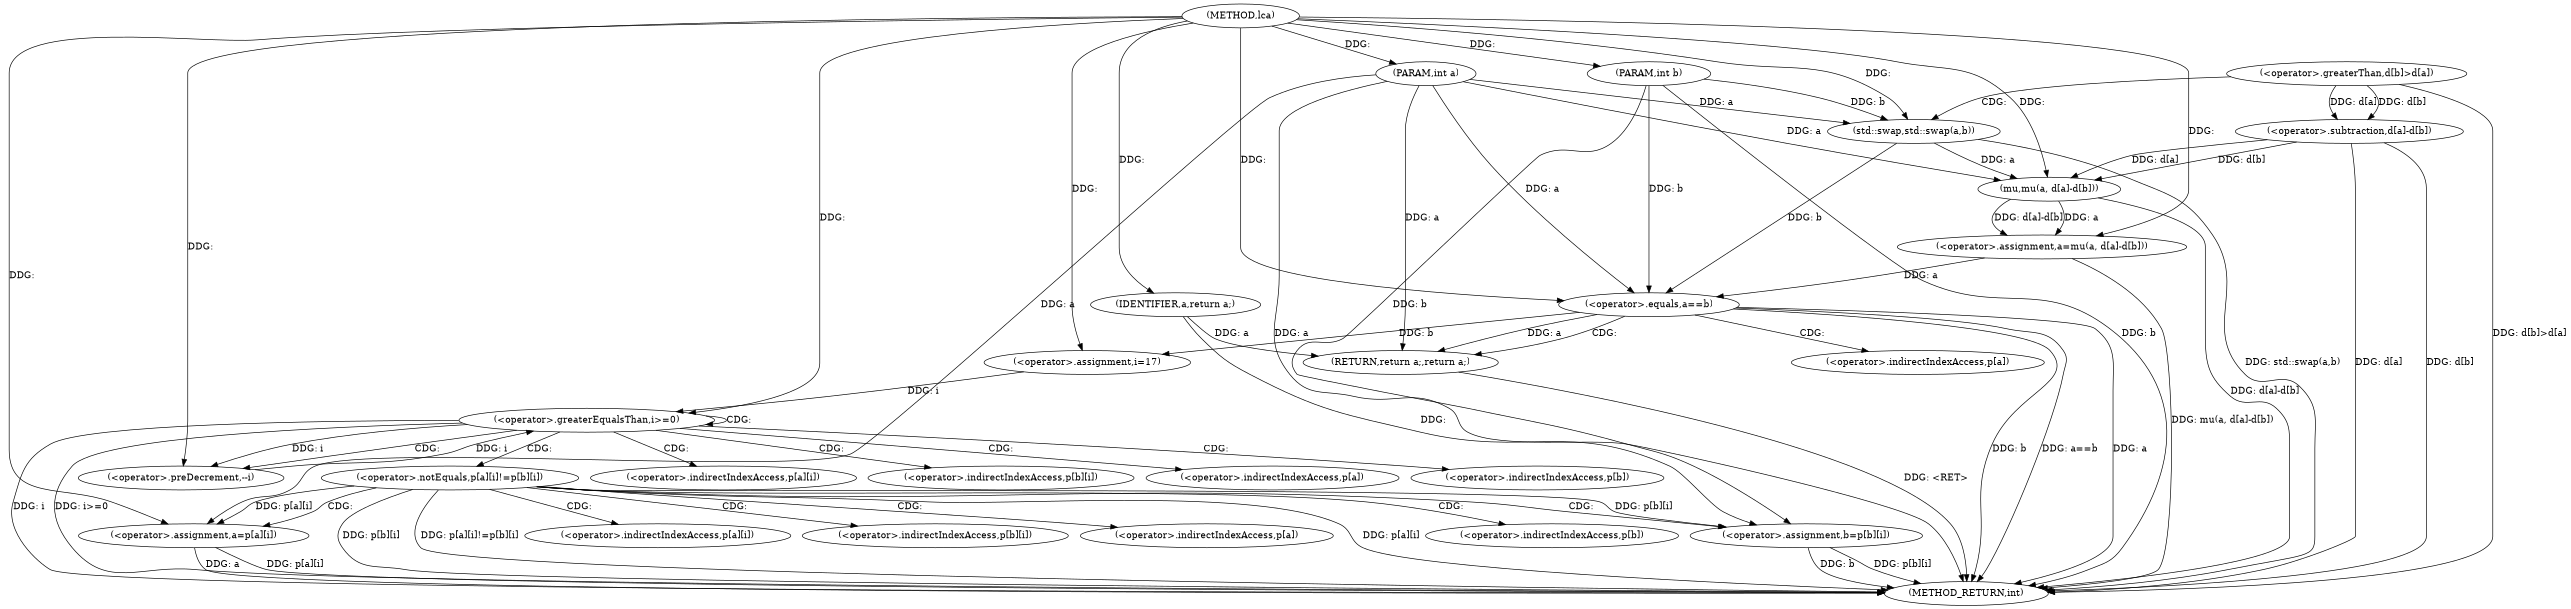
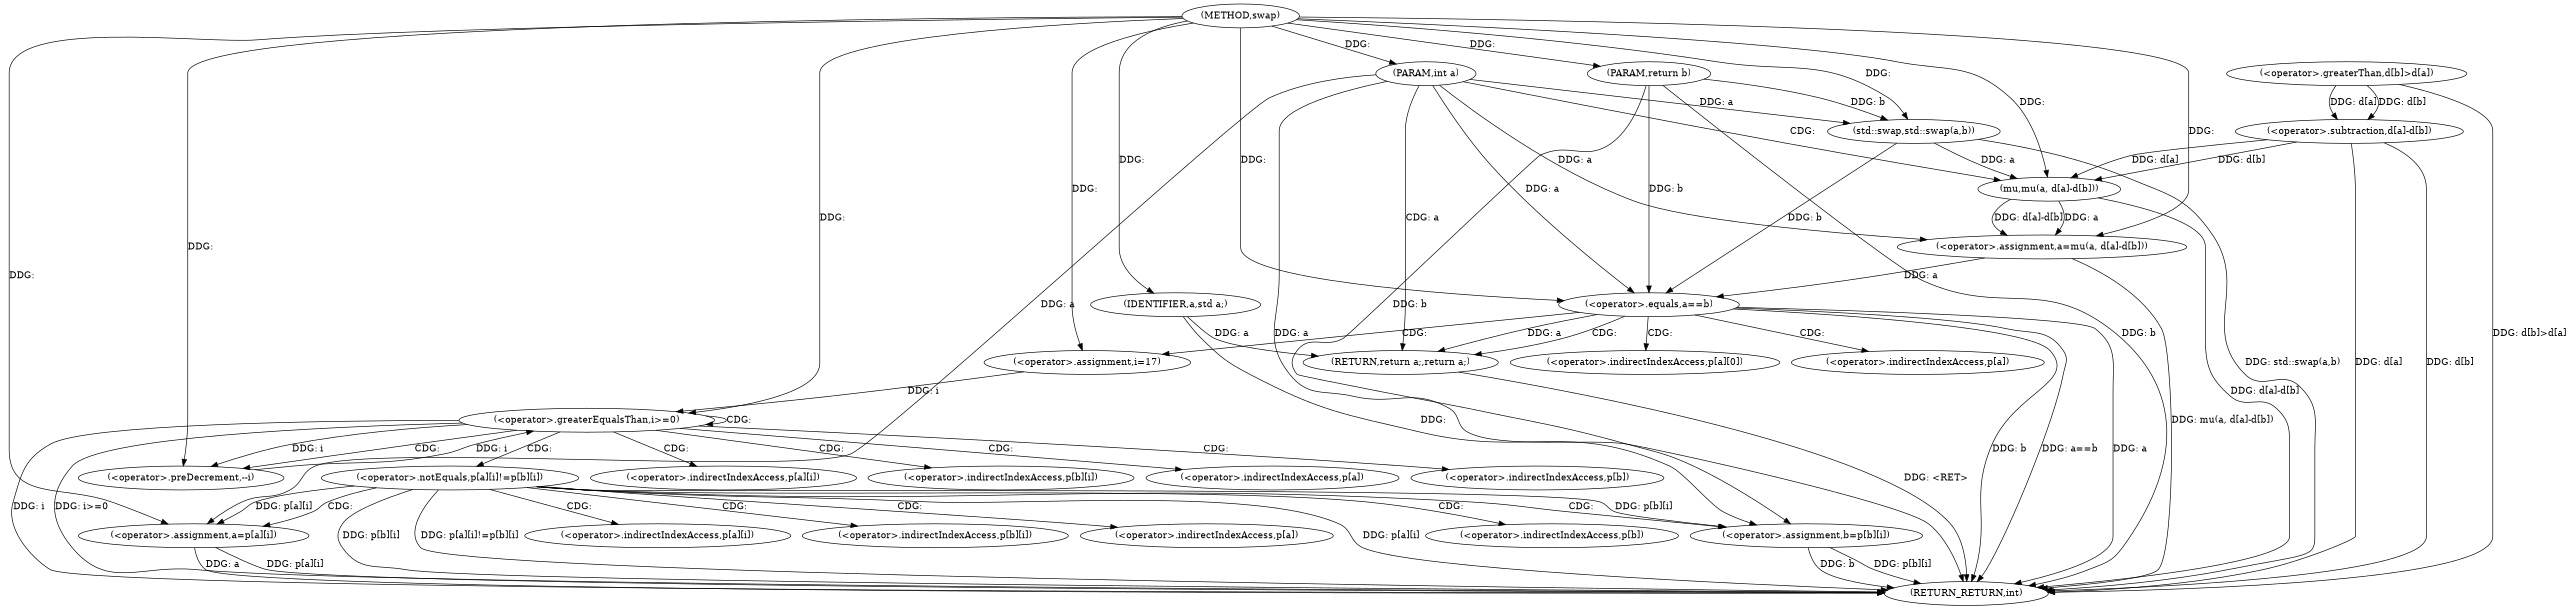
node "(METHOD,lca)": label "(METHOD,lca)" -> "(METHOD,swap)"
node "(PARAM,int b)": label "(PARAM,int b)" -> "(PARAM,return b)"
edge "(<operator>.greaterThan,d[b]>d[a])" -> "(std::swap,std::swap(a,b))": removed, label "CDG:"
edge "(PARAM,int a)" -> "(mu,mu(a, d[a]-d[b]))": label "DDG: a" -> "CDG: "
edge "(PARAM,int a)" -> "(<operator>.assignment,a=mu(a, d[a]-d[b]))": added, label "DDG: a"
edge "(PARAM,int a)" -> "(RETURN,return a;,return a;)": label "DDG: a" -> "CDG: a"
node "(IDENTIFIER,a,return a;)": label "(IDENTIFIER,a,return a;)" -> "(IDENTIFIER,a,std a;)"
edge "(<operator>.equals,a==b)" -> "(<operator>.assignment,i=17)": label "DDG: b" -> "CDG: "
node "(<operator>.indirectIndexAccess,p[a][0])": added
node "(METHOD_RETURN,int)": label "(METHOD_RETURN,int)" -> "(RETURN_RETURN,int)"
